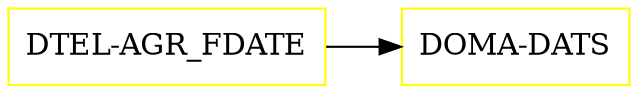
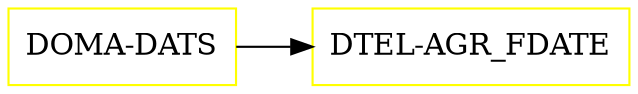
edge "DTEL-AGR_FDATE" -> "DOMA-DATS": reversed
